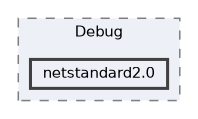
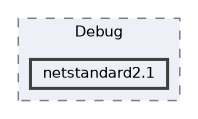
node "netstandard2.0": label "netstandard2.0" -> "netstandard2.1"
